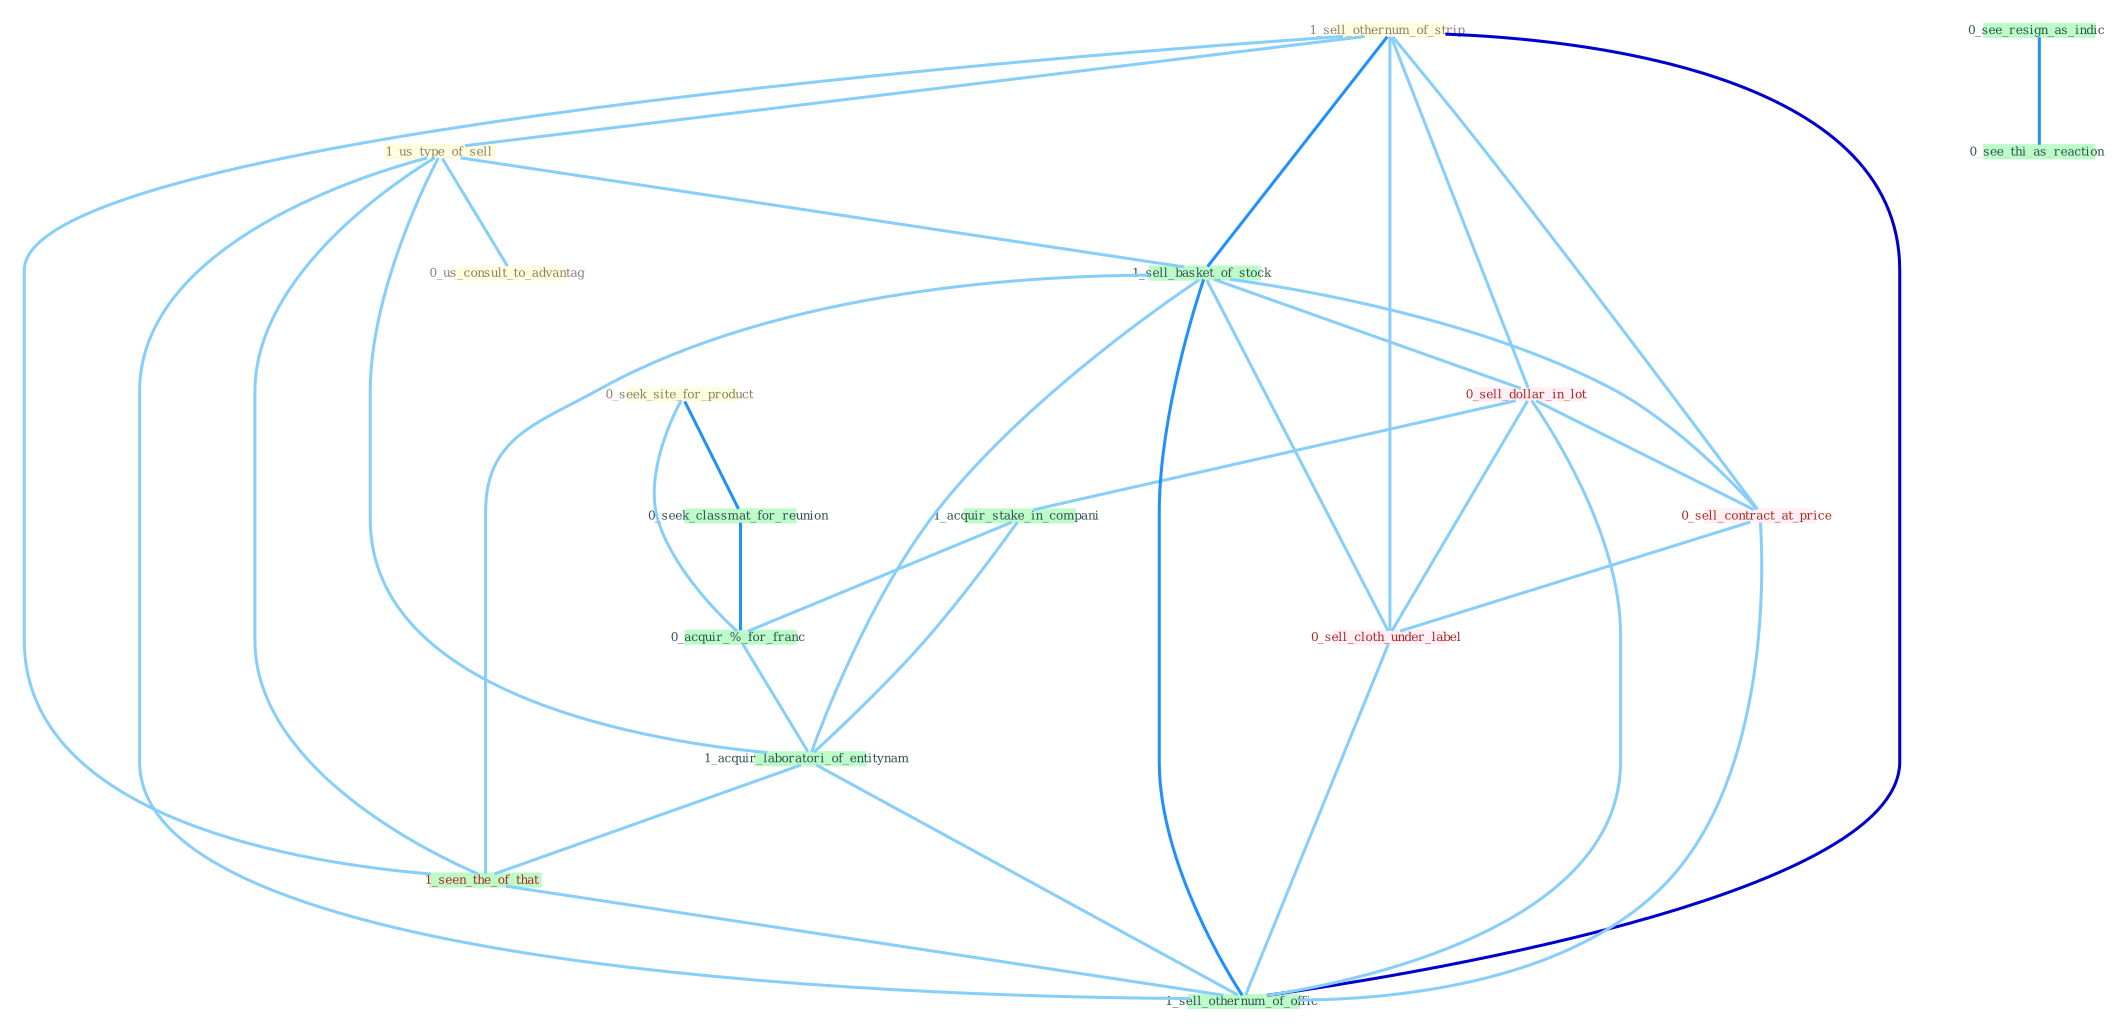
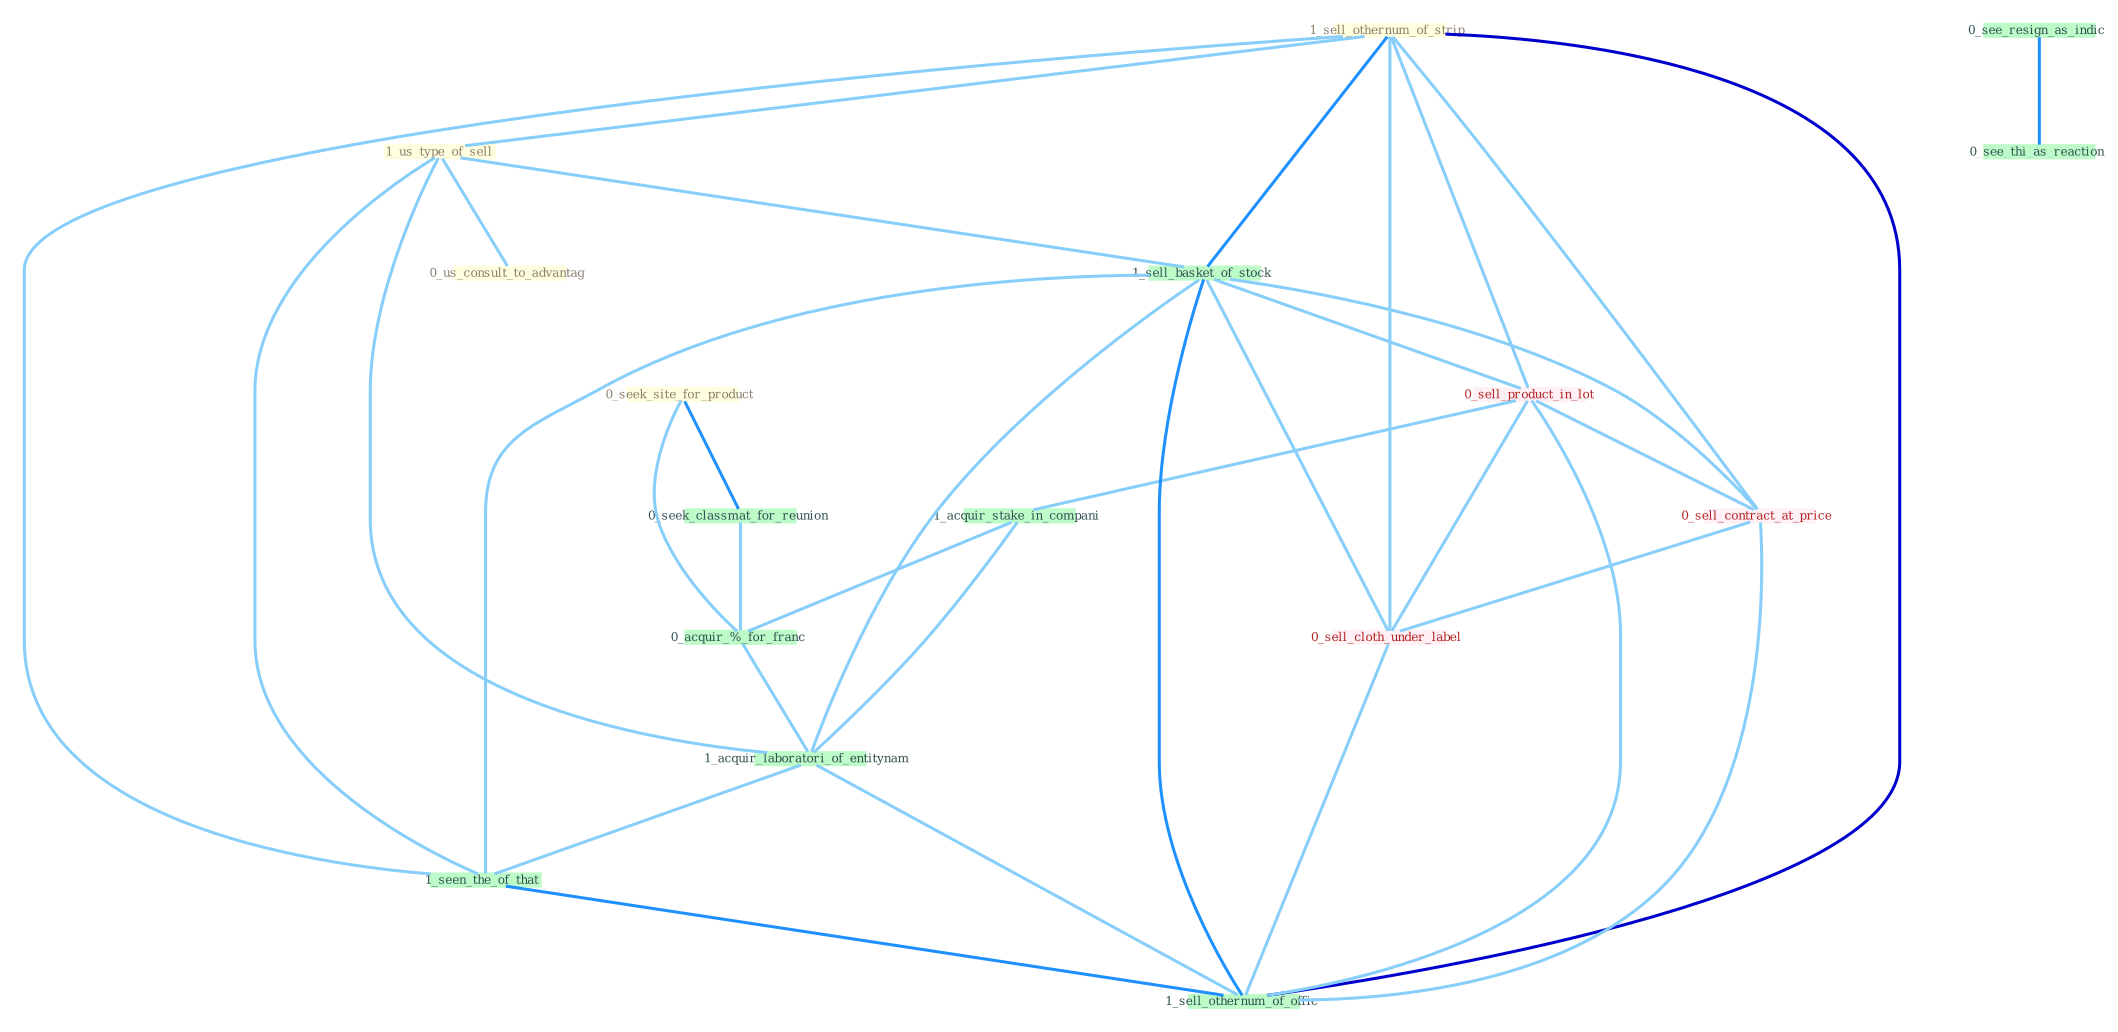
node "0_sell_dollar_in_lot": label "0_sell_dollar_in_lot" -> "0_sell_product_in_lot"
edge "0_seek_classmat_for_reunion" -- "0_acquir_%_for_franc": color #1e90ff -> #87cefa
node "1_seen_the_of_that": fontcolor #b22222 -> #2f4f4f
edge "1_us_type_of_sell" -- "1_sell_othernum_of_offic": removed
edge "1_seen_the_of_that" -- "1_sell_othernum_of_offic": color #87cefa -> #1e90ff
